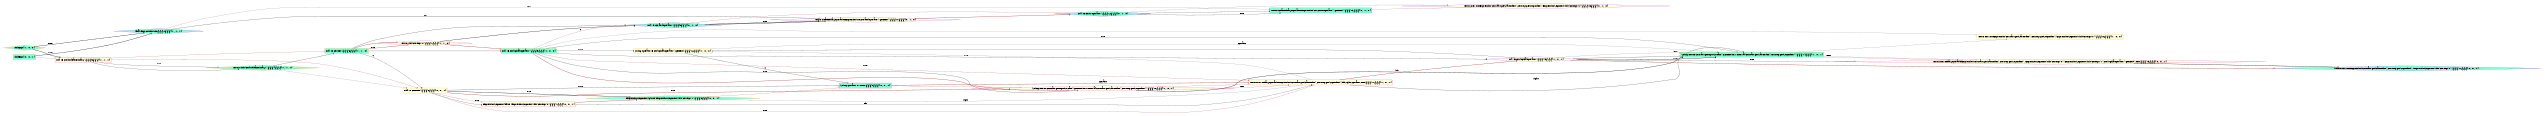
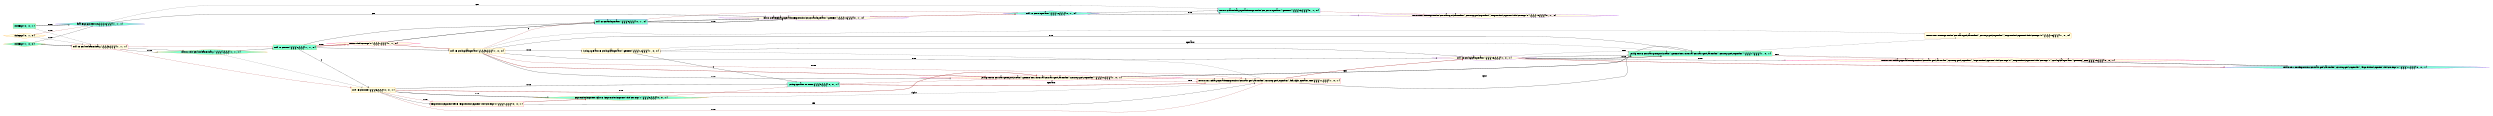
node "null != ctx.andOperator()@@@9@@@['0', '1', '0']": shape diamond -> note
node "visitExpr['0', '1', '0']": added
edge "visitExpr['1', '0', '0']" -> "final ExprContext ctx@@@2@@@['1', '1', '1']": style bold -> solid
node "null != ctx.logicalOperator()@@@9@@@['1', '0', '0']": fillcolor aquamarine -> lightyellow
